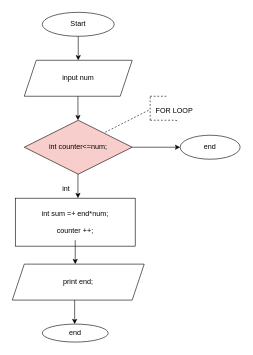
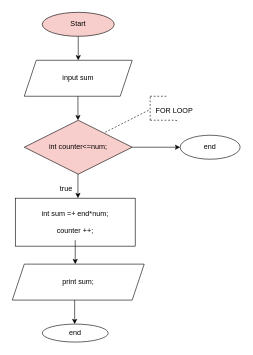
node "Start": fillcolor #ffffff -> #f8cecc
node "input num": label "input num" -> "input sum"
node "int": label "int" -> "true"
node "print end;": label "print end;" -> "print sum;"
